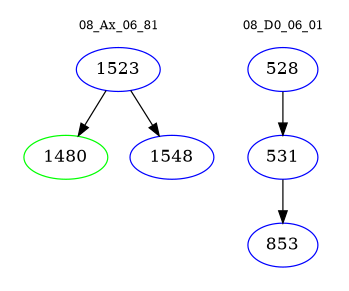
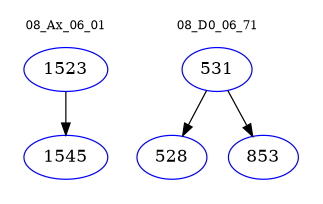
cluster "08_Ax_06_81": label "08_Ax_06_81" -> "08_Ax_06_01"
cluster "08_D0_06_01": label "08_D0_06_01" -> "08_D0_06_71"
edge "528" -> "531": reversed
node "1480": removed
node "1548": label "1548" -> "1545"
